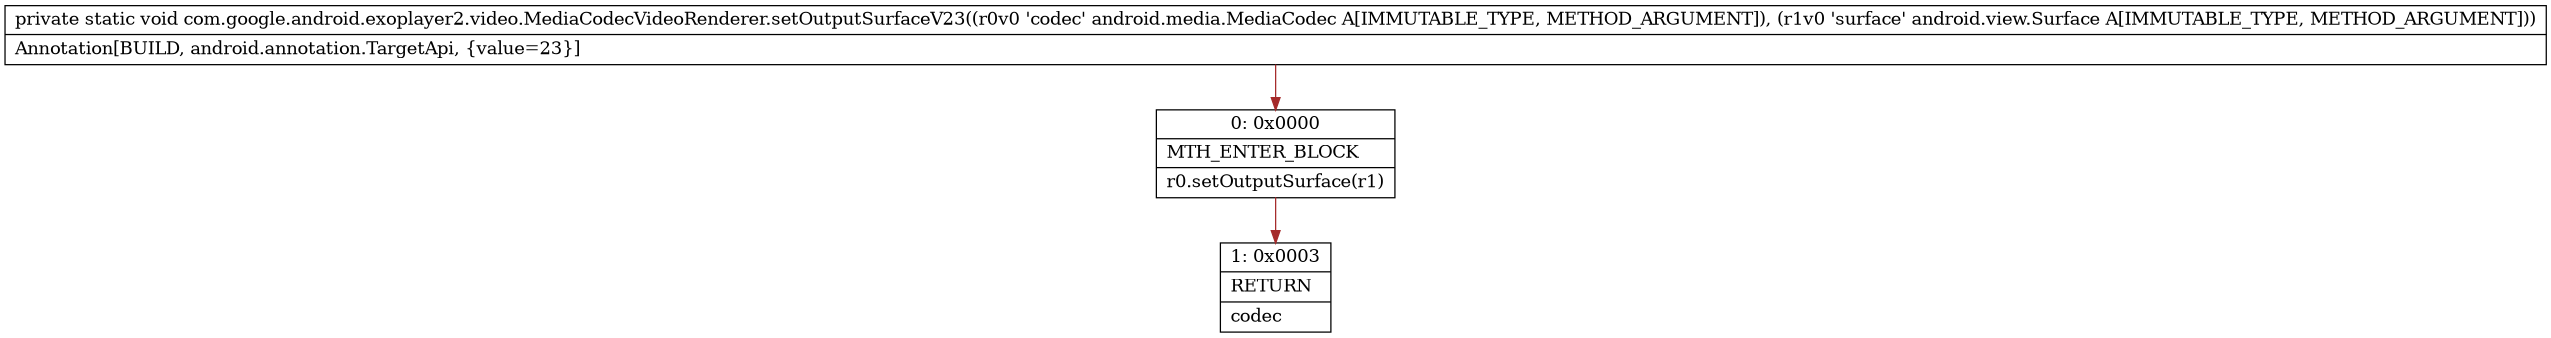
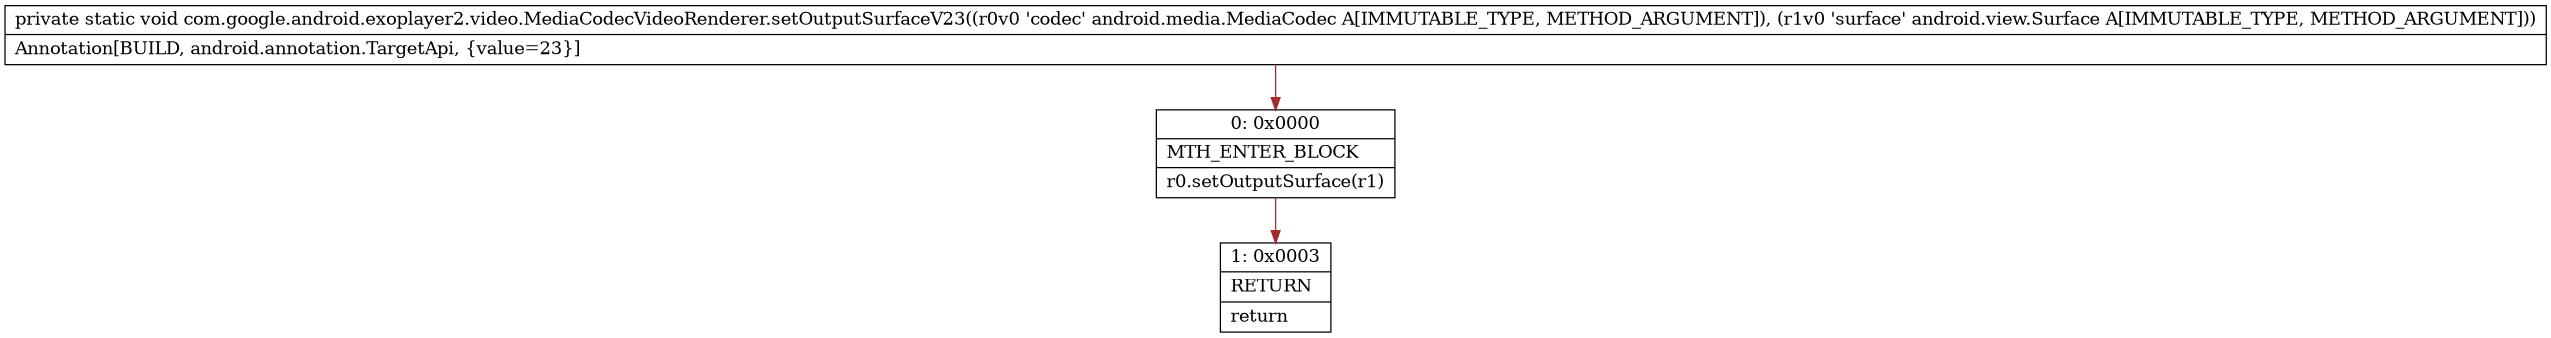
node "1: 0x0003": text "codec" -> "return"
